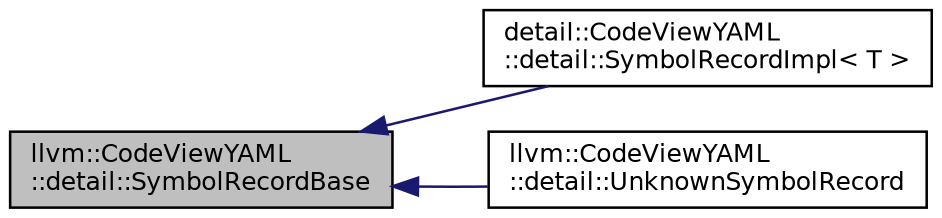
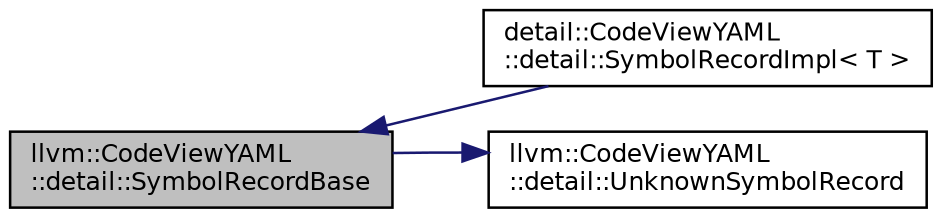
edge "llvm::CodeViewYAML ::detail::UnknownSymbolRecord" -> "llvm::CodeViewYAML ::detail::SymbolRecordBase": reversed
